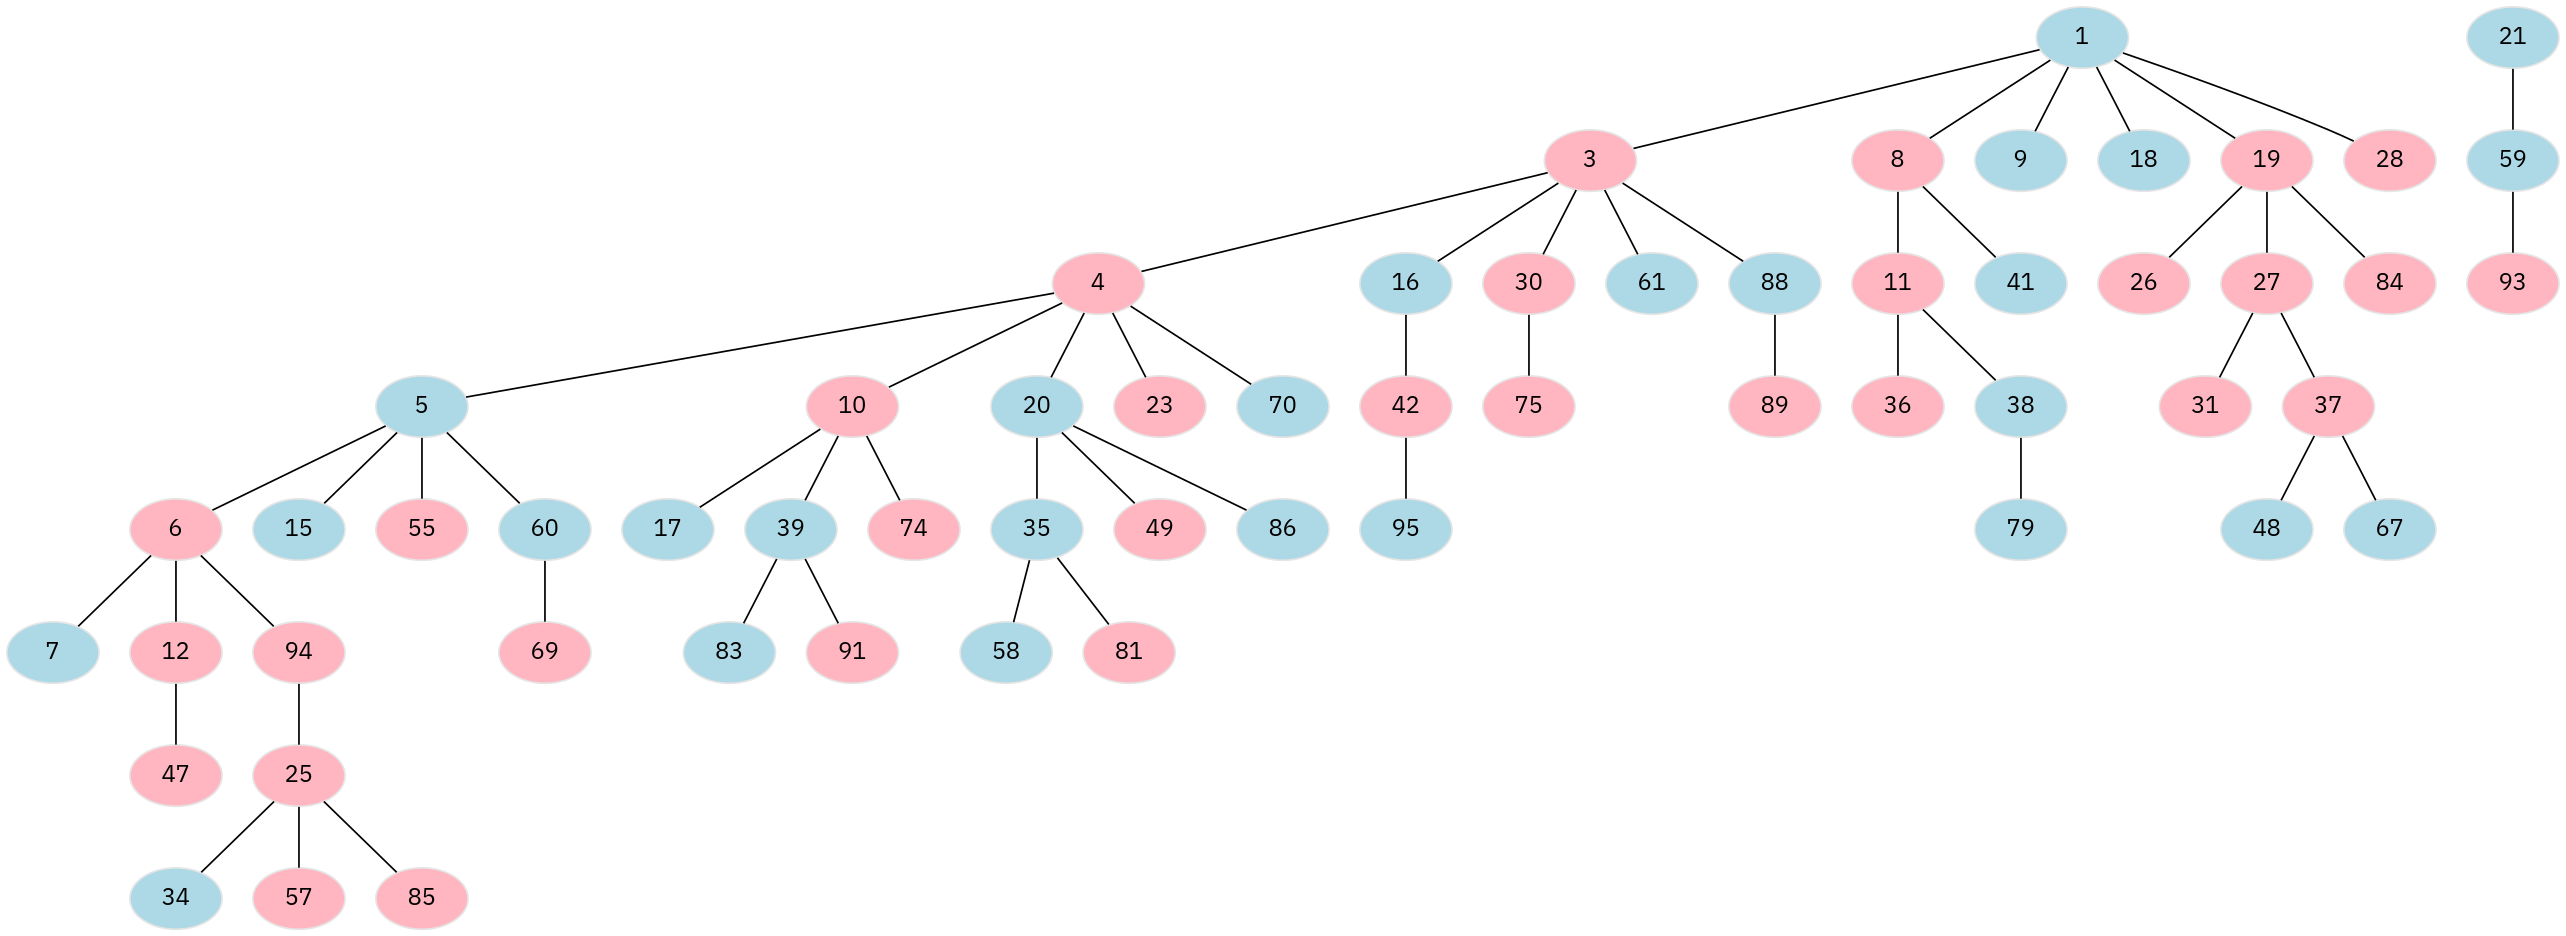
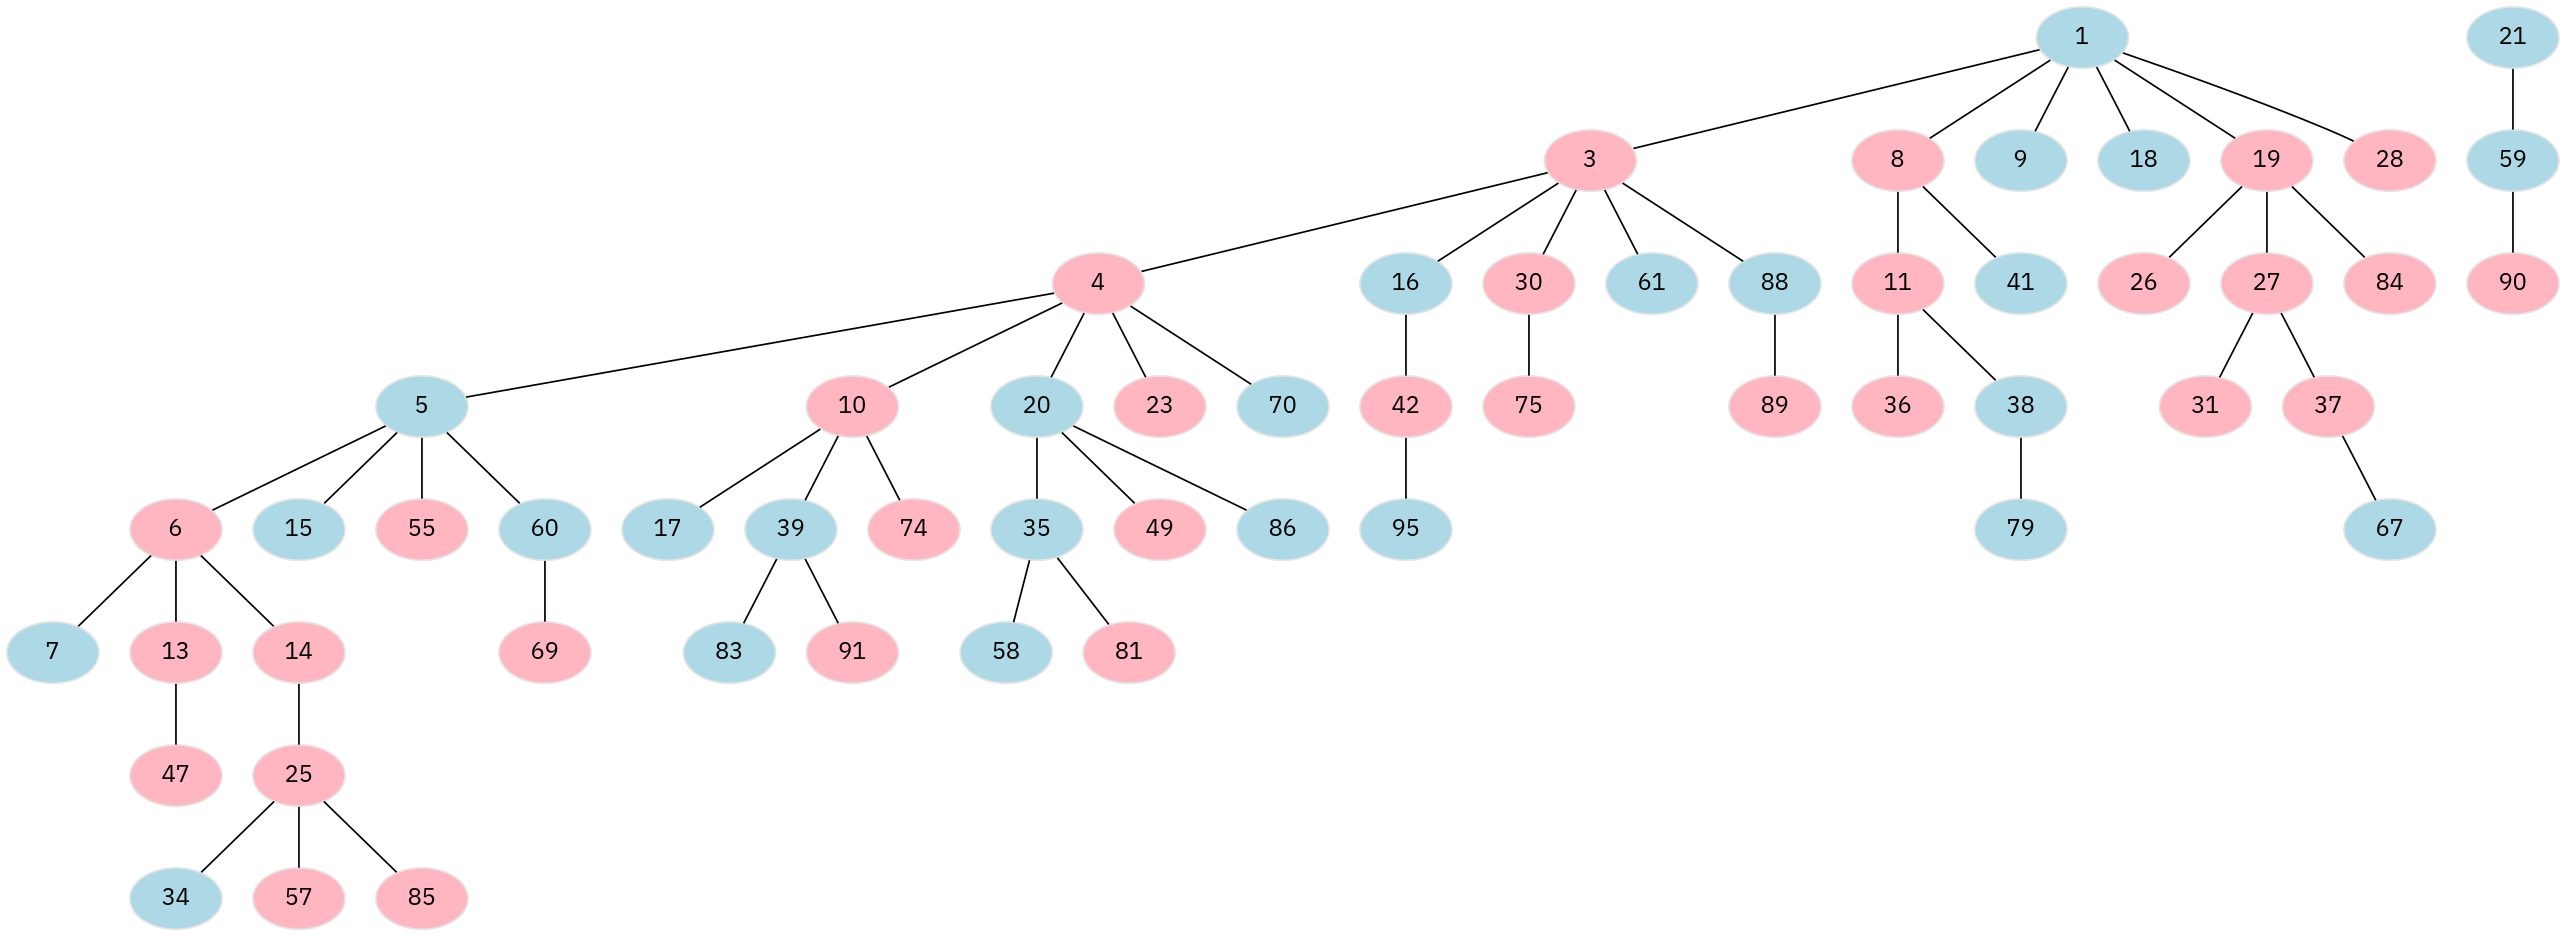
node "93": label "93" -> "90"
node "48": removed
node "12": label "12" -> "13"
node "94": label "94" -> "14"
